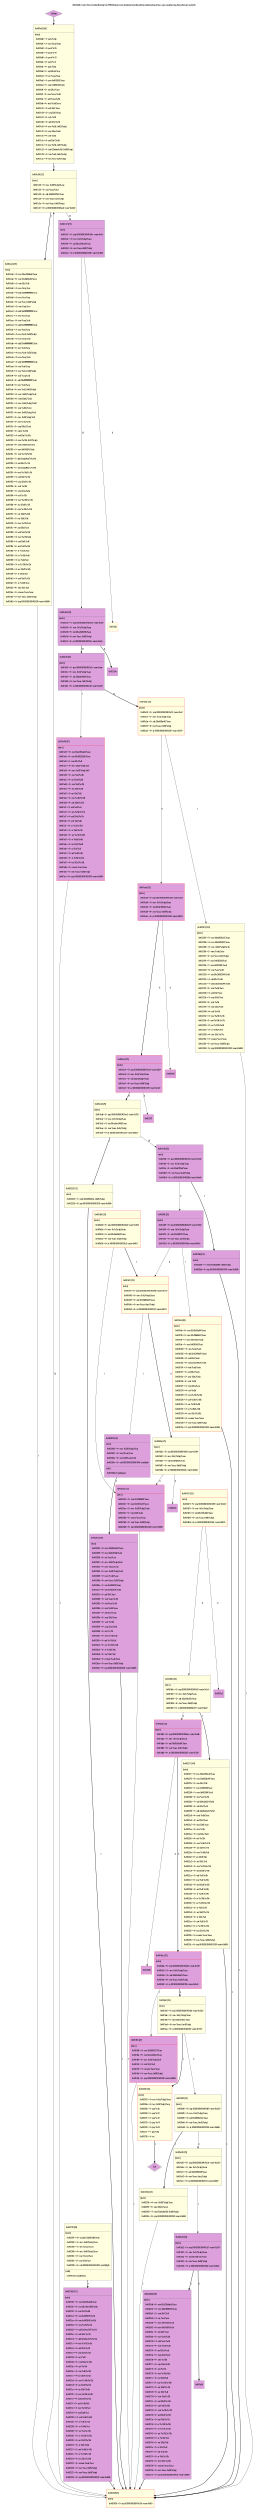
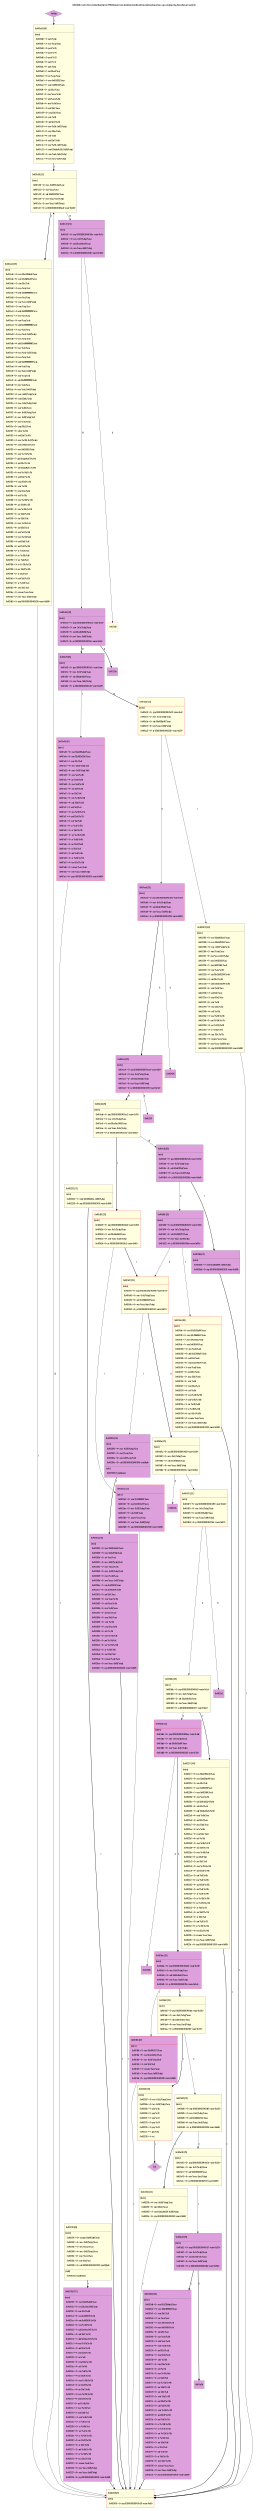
edge "0x401cdd [25]" -> "0x402232 [12]": now "0x401cdd [25]" -> "0x401d28 [25]"
edge "0x401d5a [25]" -> "0x4020c2 [27]": now "0x401d5a [25]" -> "0x401d73 [25]"
